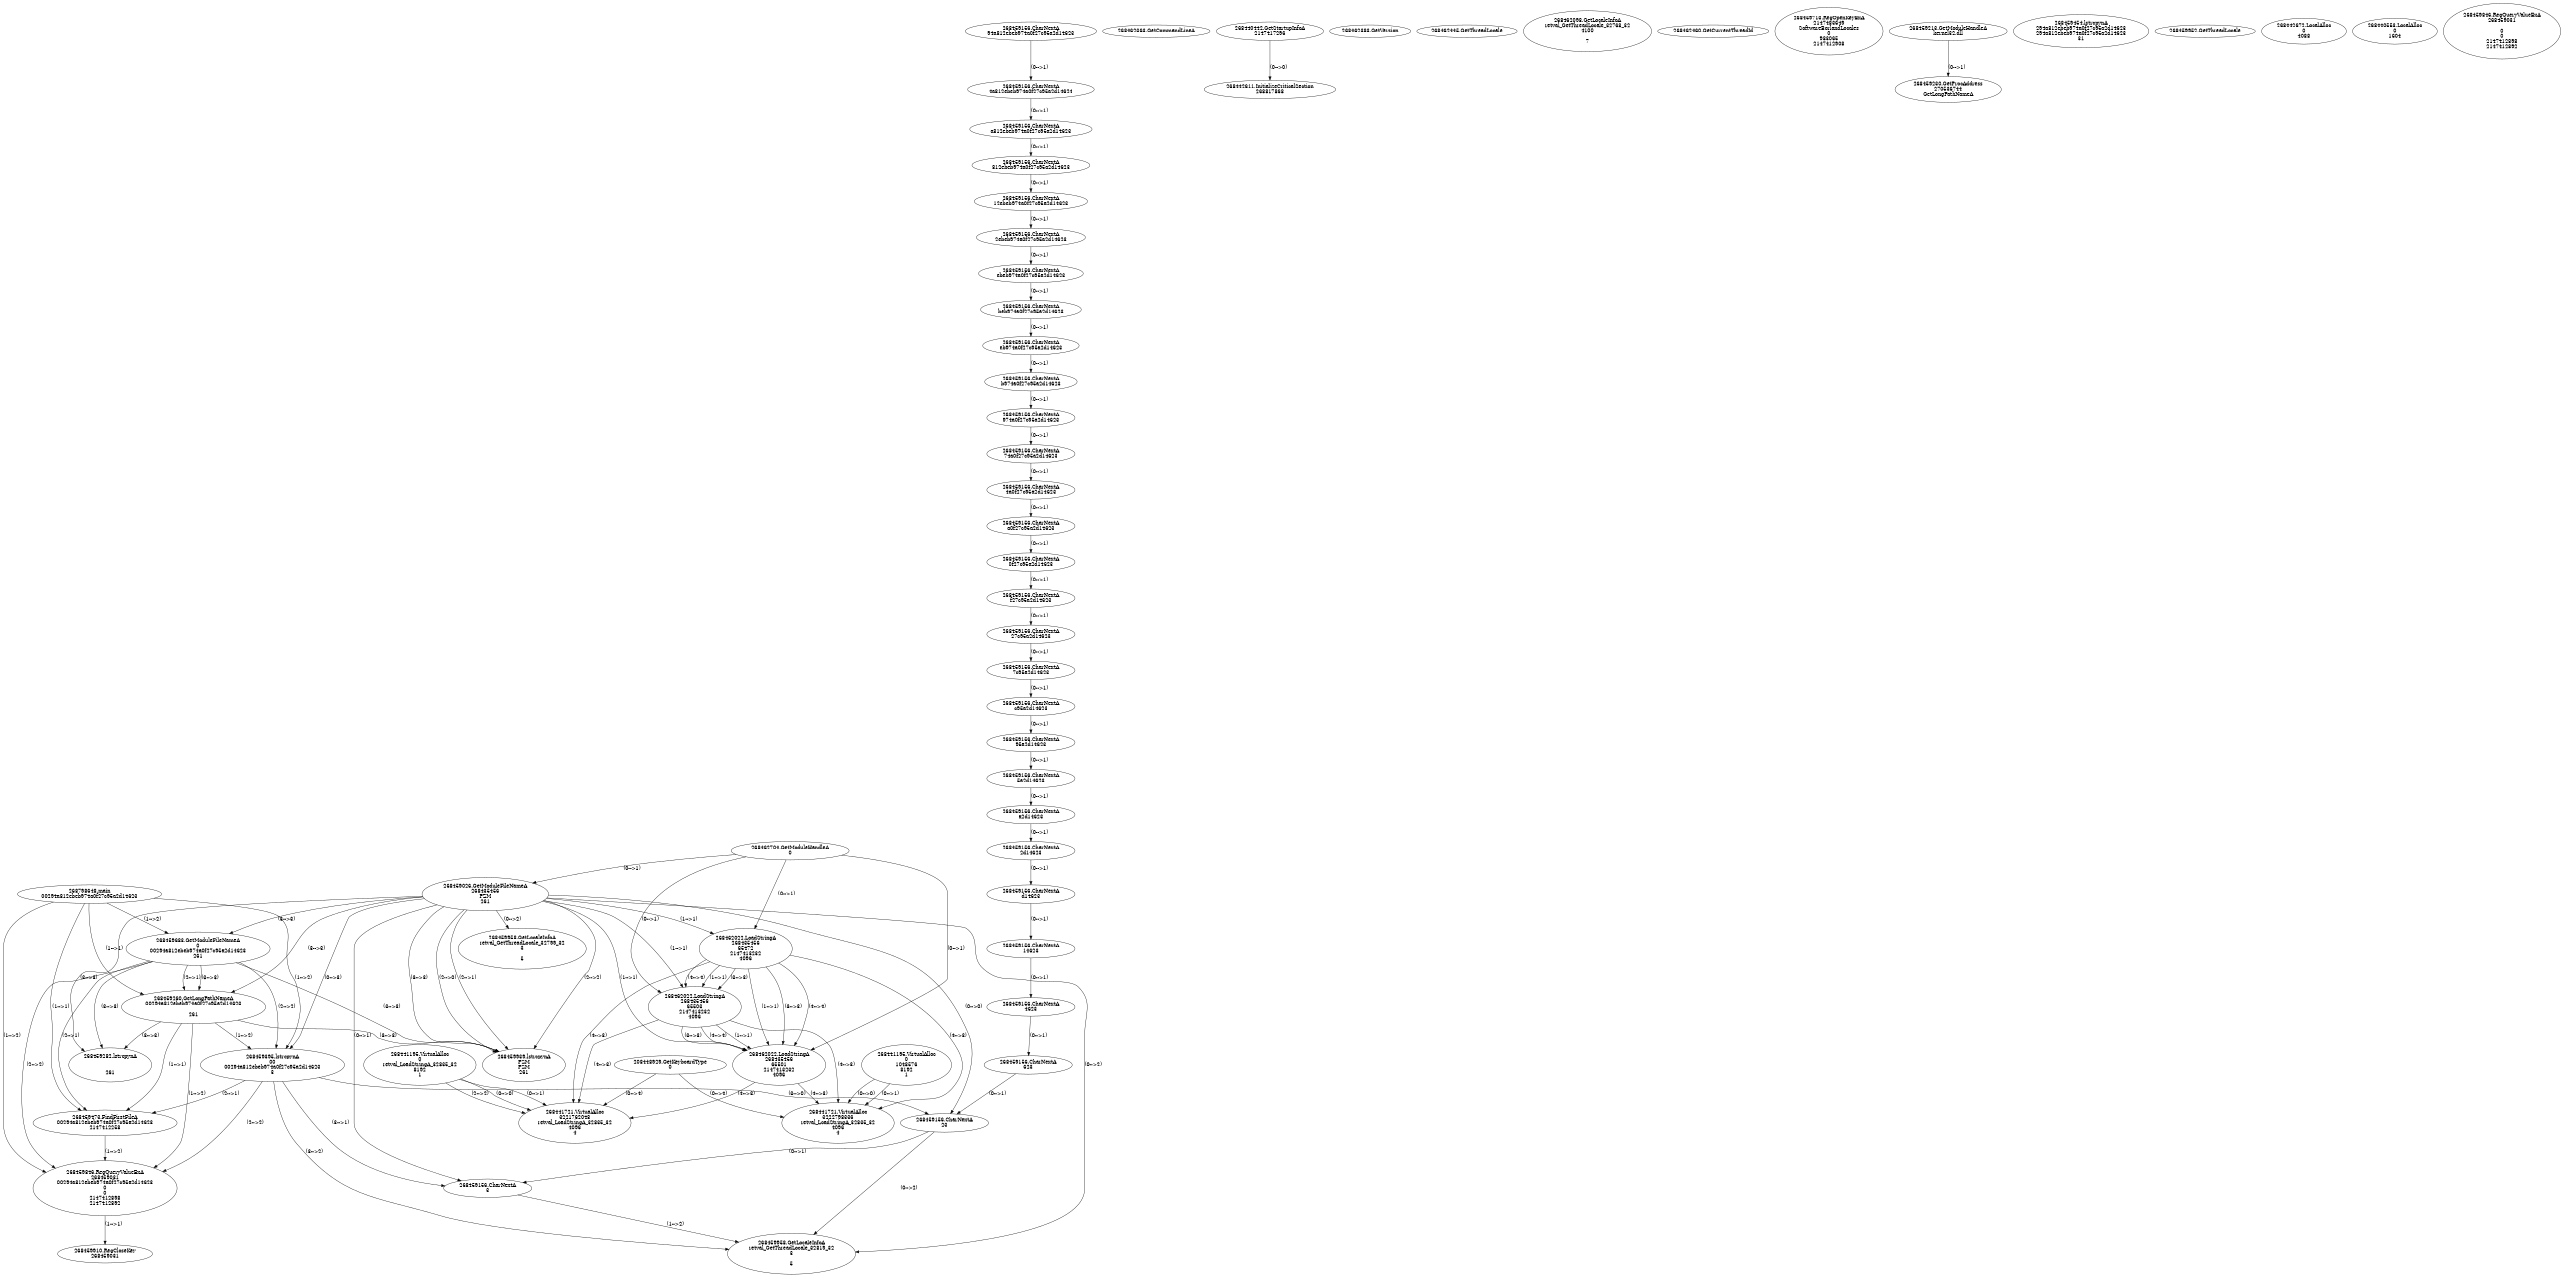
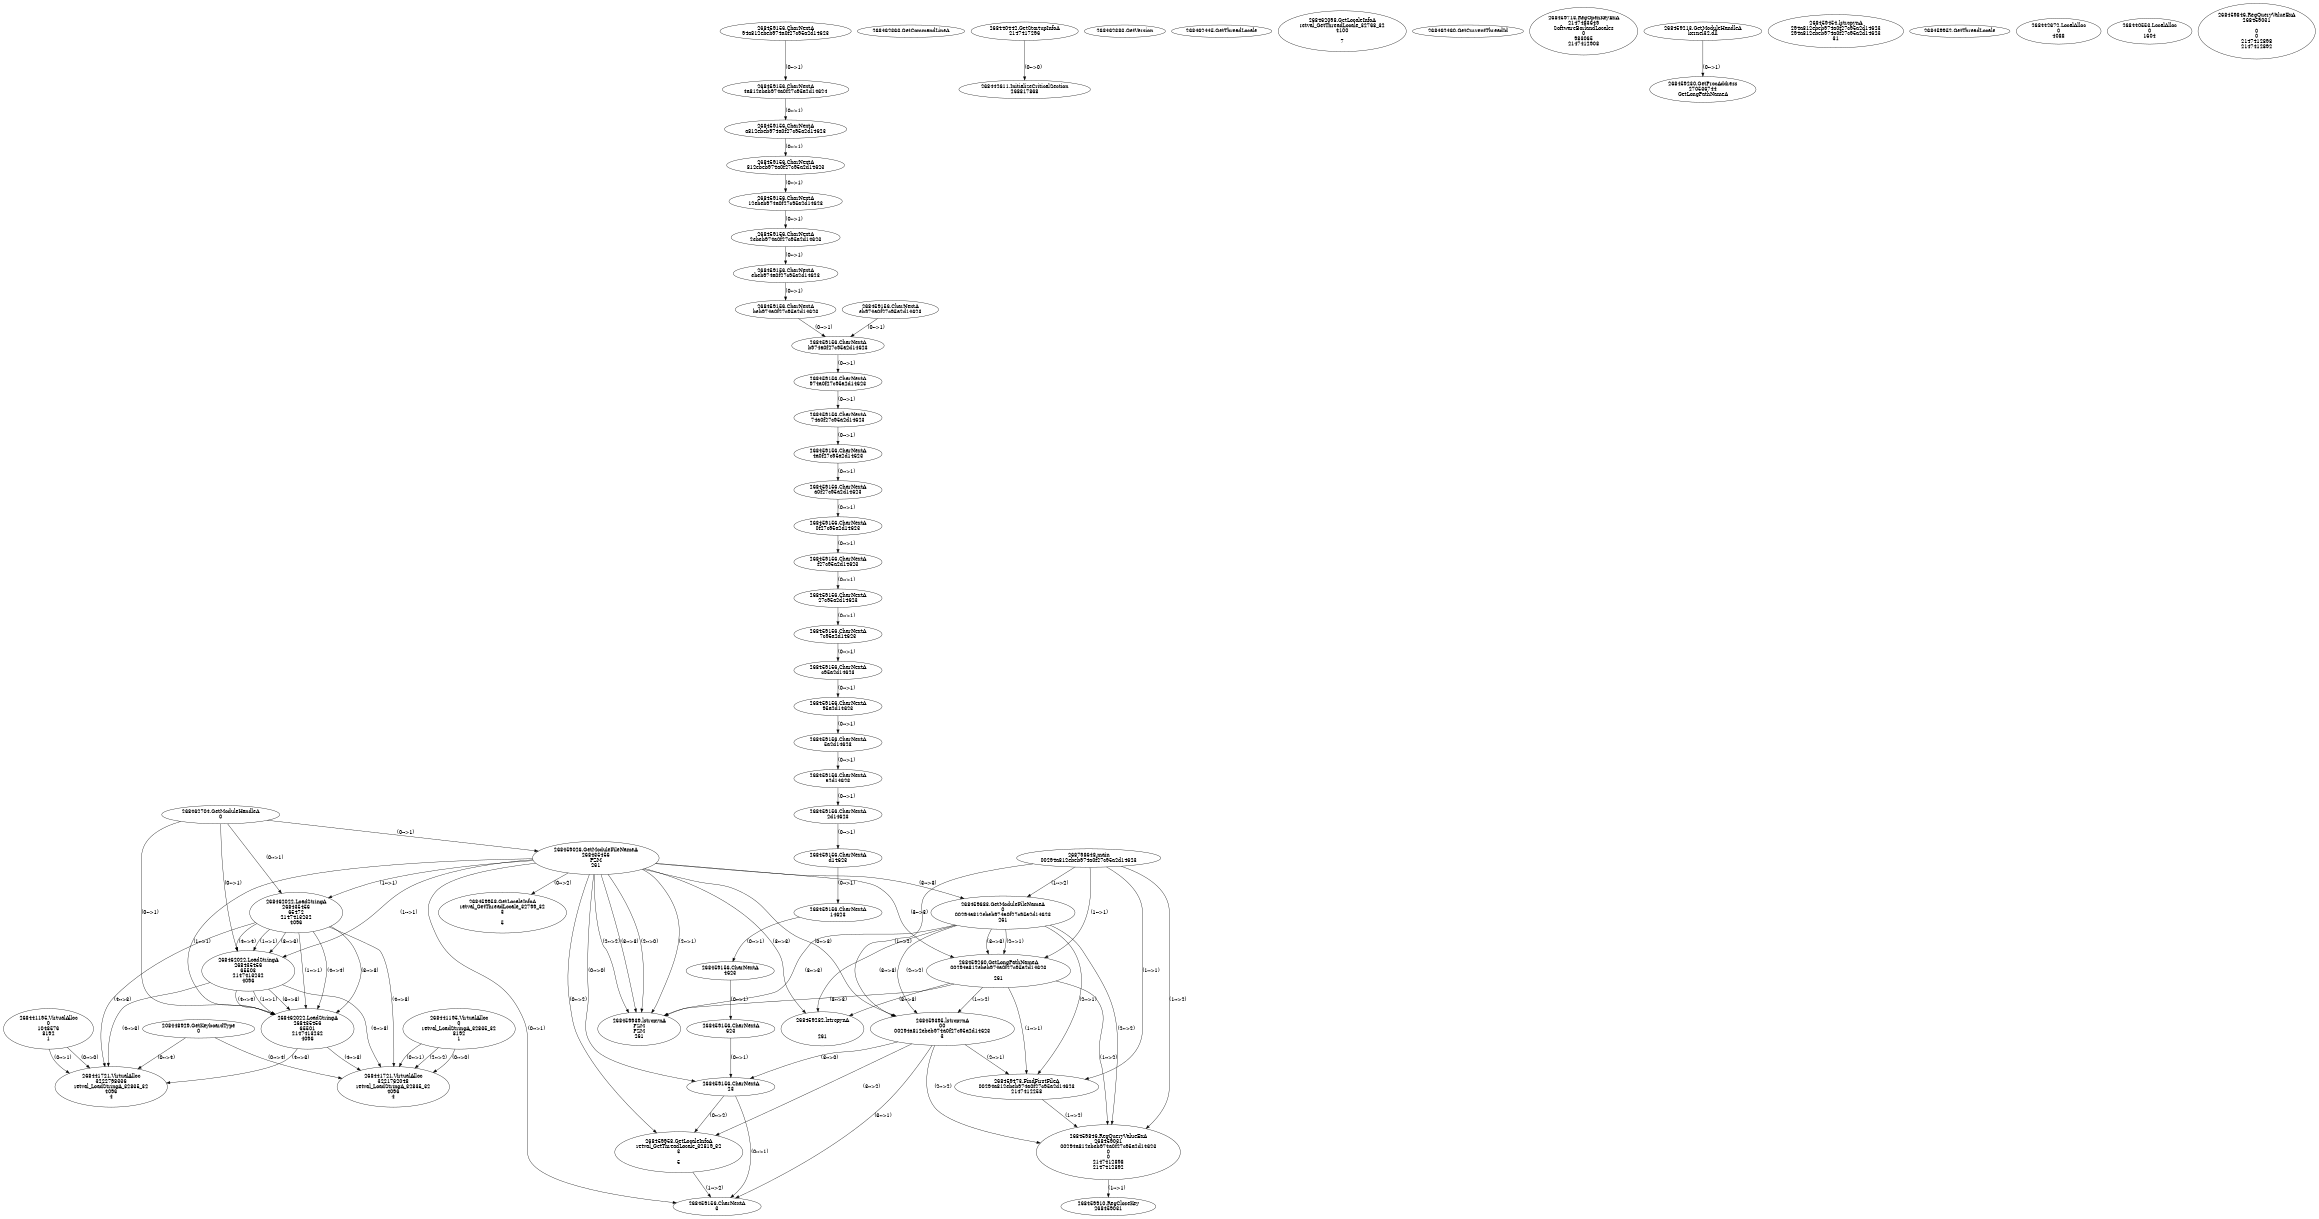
edge "268459156.CharNextA beb974a0f27c95a2d14623" -> "268459156.CharNextA eb974a0f27c95a2d14623": now "268459156.CharNextA beb974a0f27c95a2d14623" -> "268459156.CharNextA b974a0f27c95a2d14623"
edge "268459156.CharNextA 3" -> "268459958.GetLocaleInfoA retval_GetThreadLocale_32819_32 3 5": reversed
